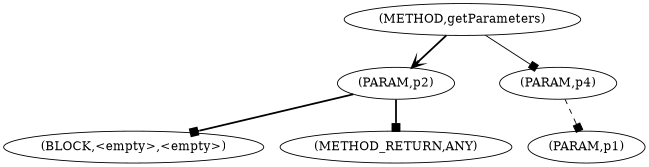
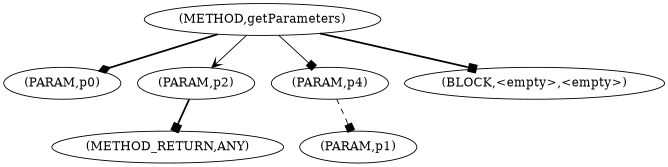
edge "(METHOD,getParameters)" -> "(PARAM,p2)": style bold -> solid
node "(PARAM,p0)": added
edge "(PARAM,p2)" -> "(BLOCK,<empty>,<empty>)": now "(METHOD,getParameters)" -> "(BLOCK,<empty>,<empty>)"
